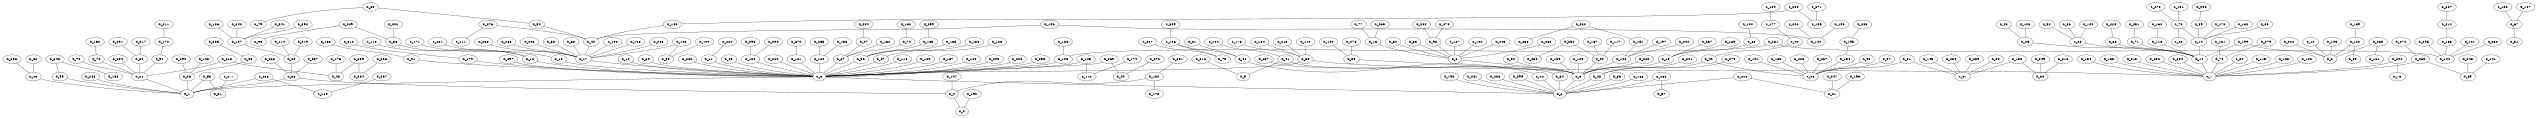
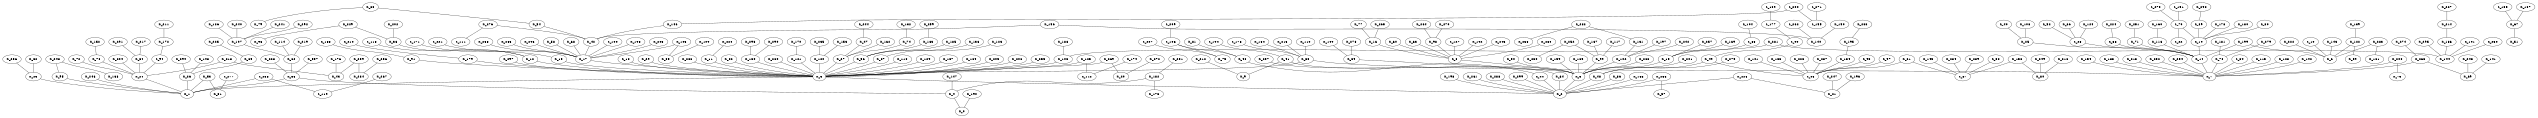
node "n_670": label "n_670" -> "n_170"
